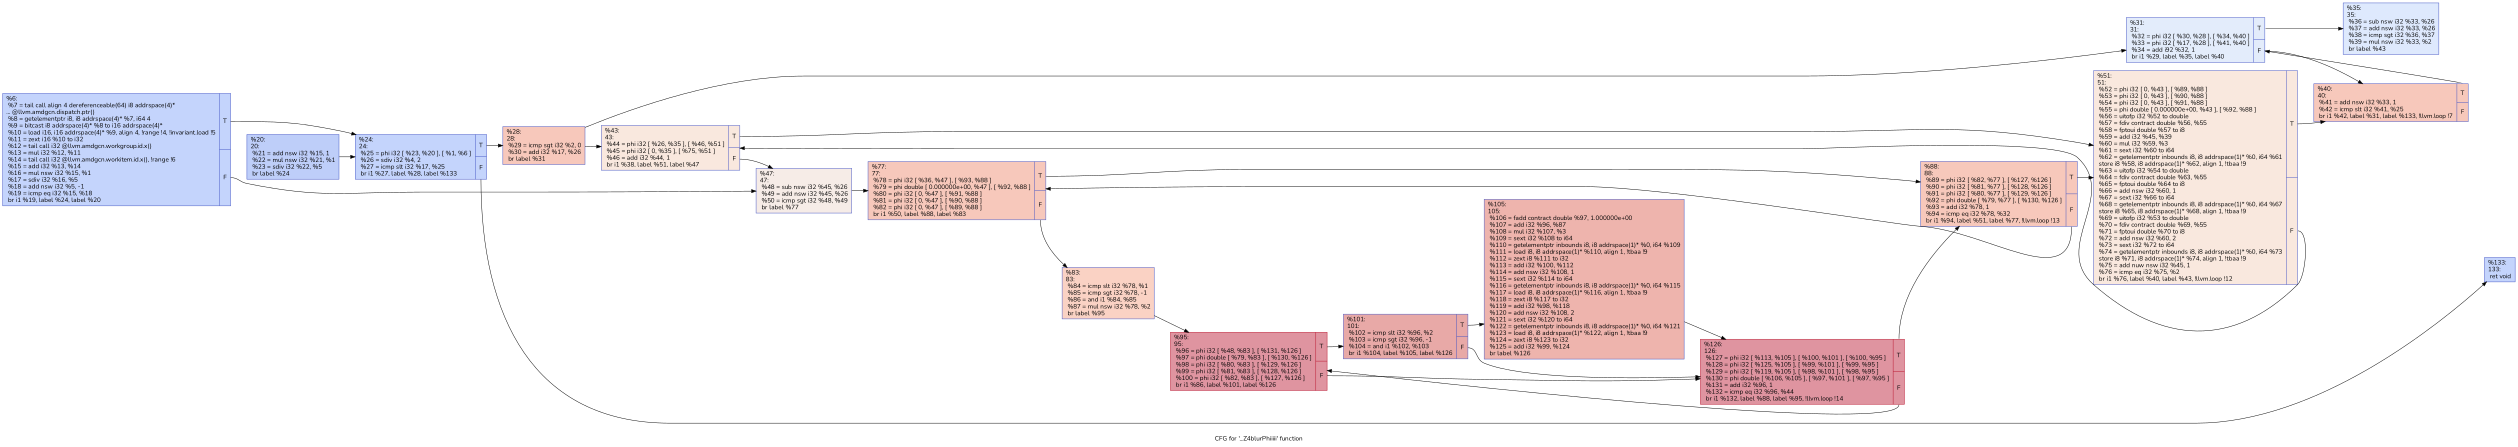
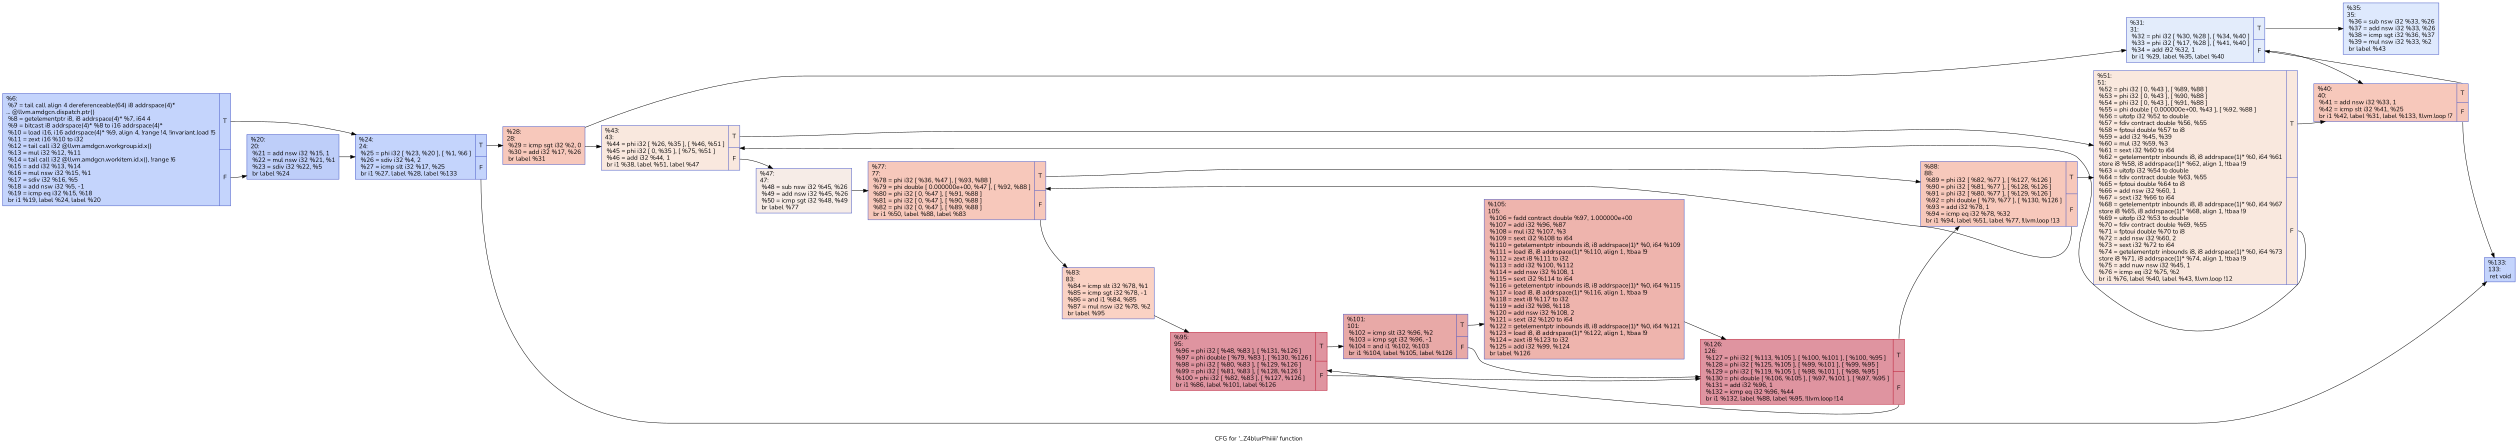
edge "%40:" -> "%133:": added
edge "%6:" -> "%47:": now "%6:" -> "%20:"
